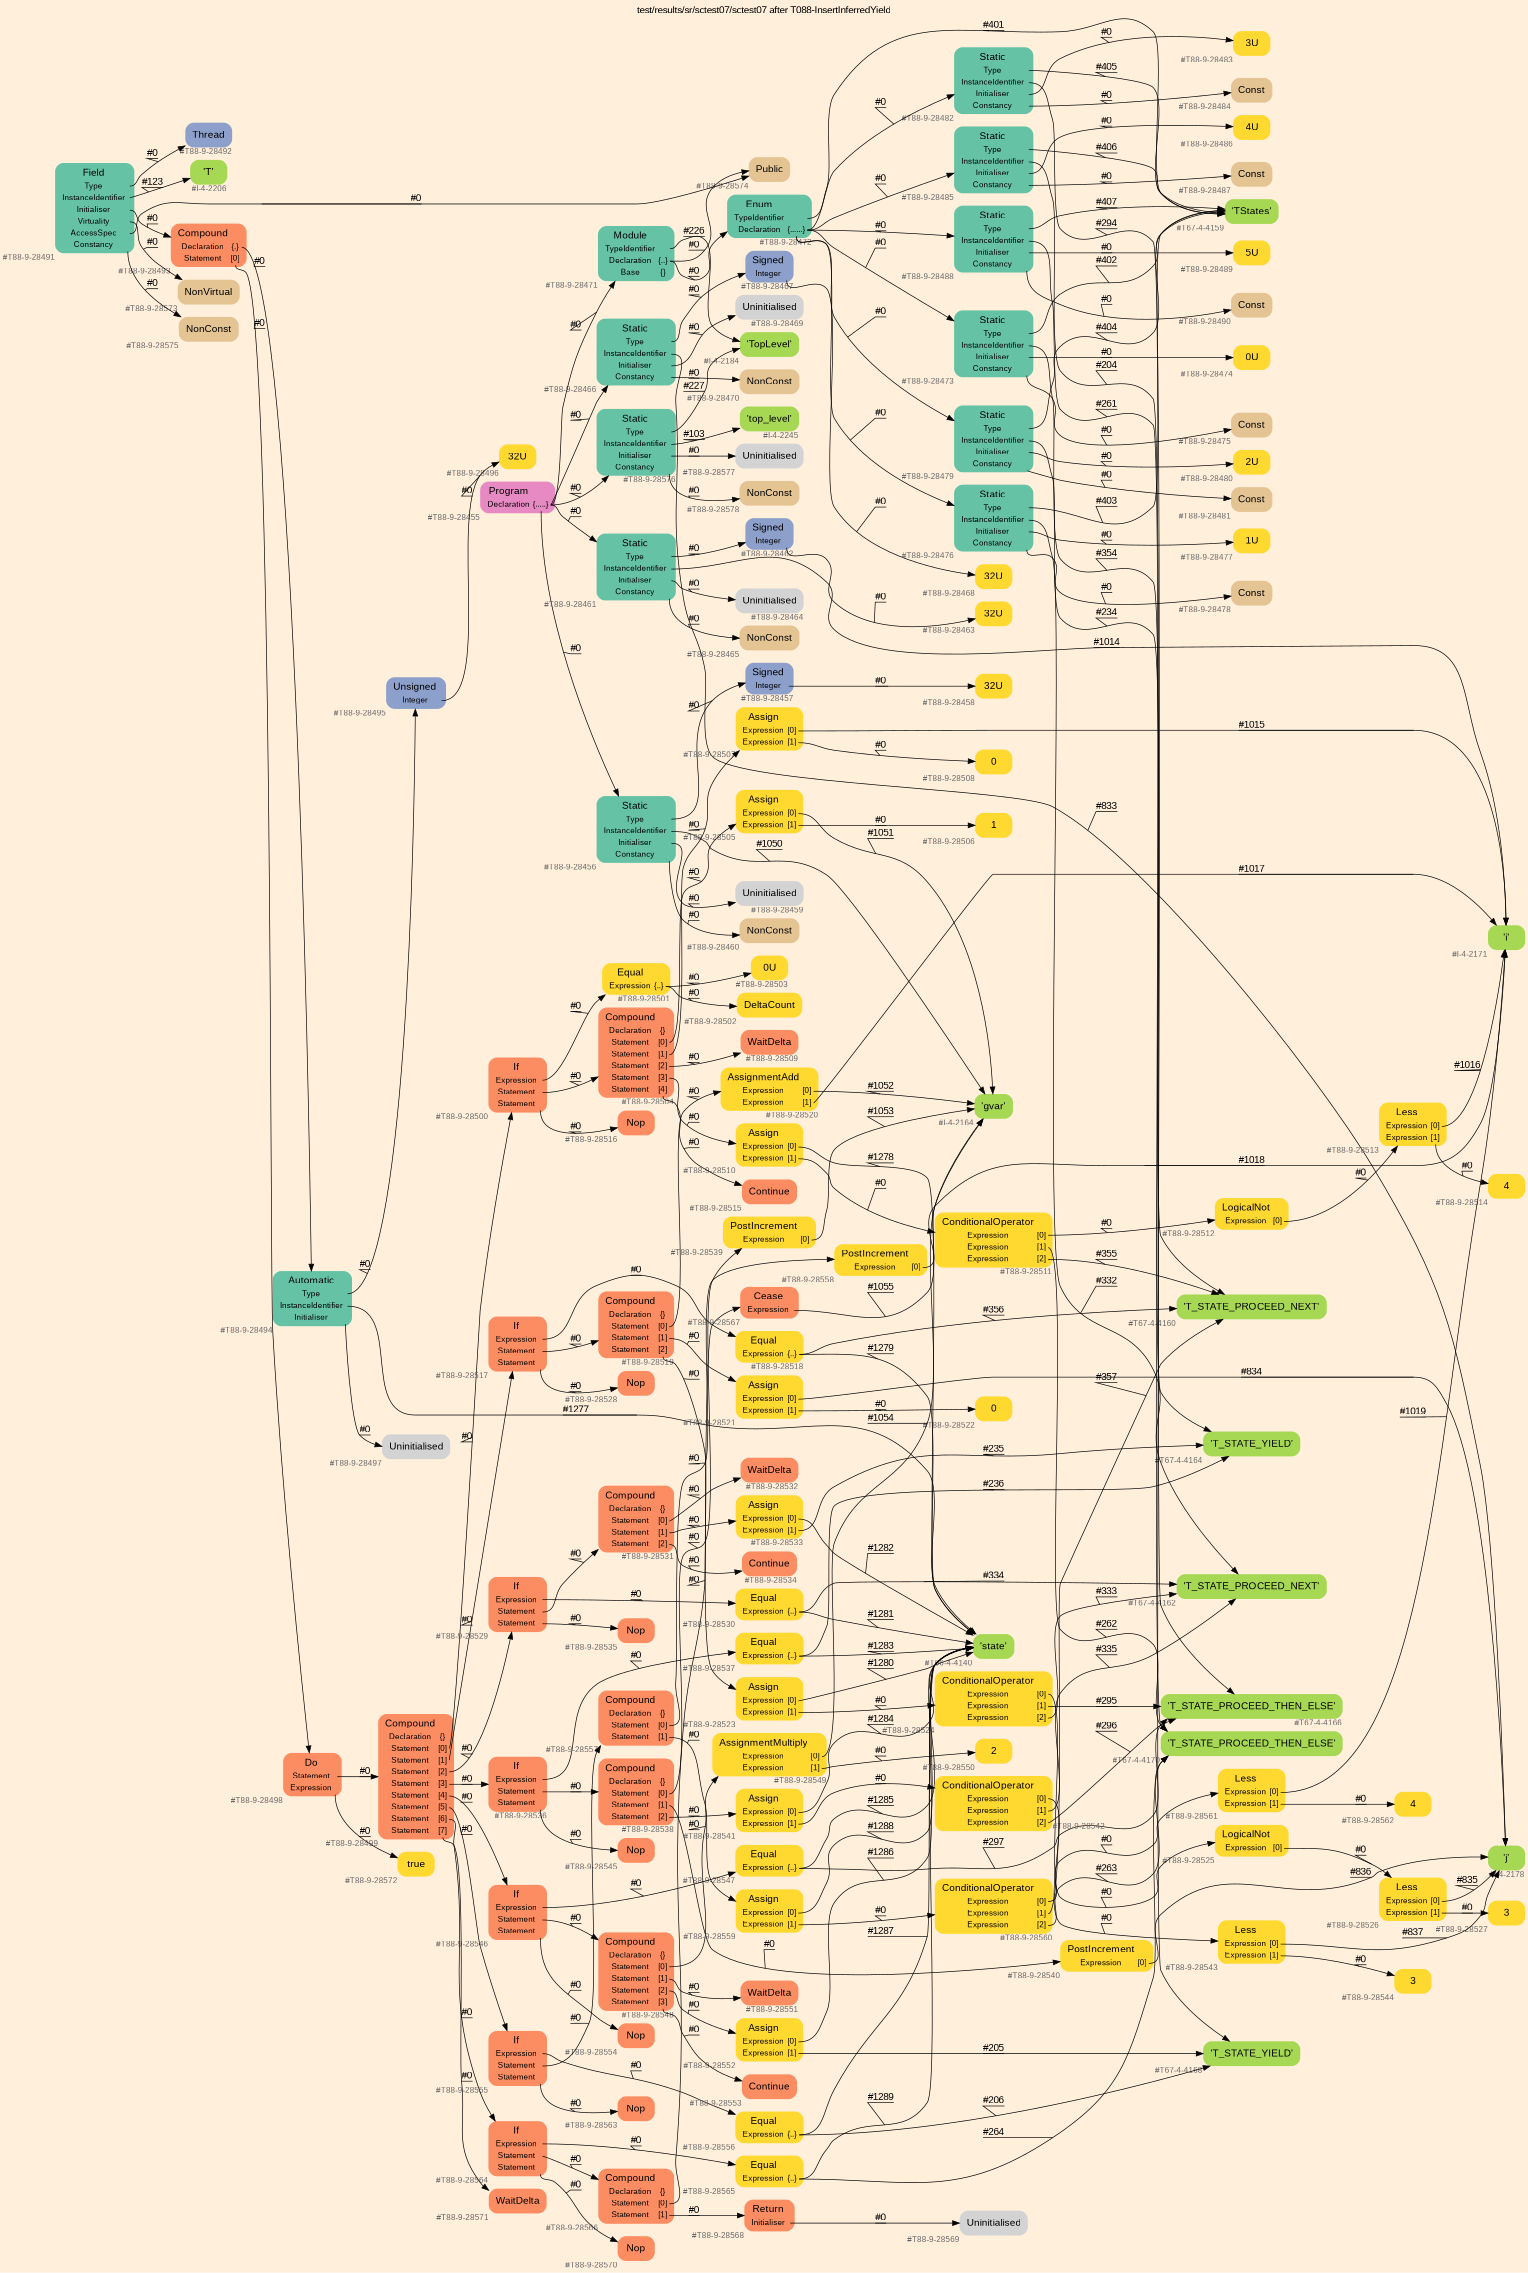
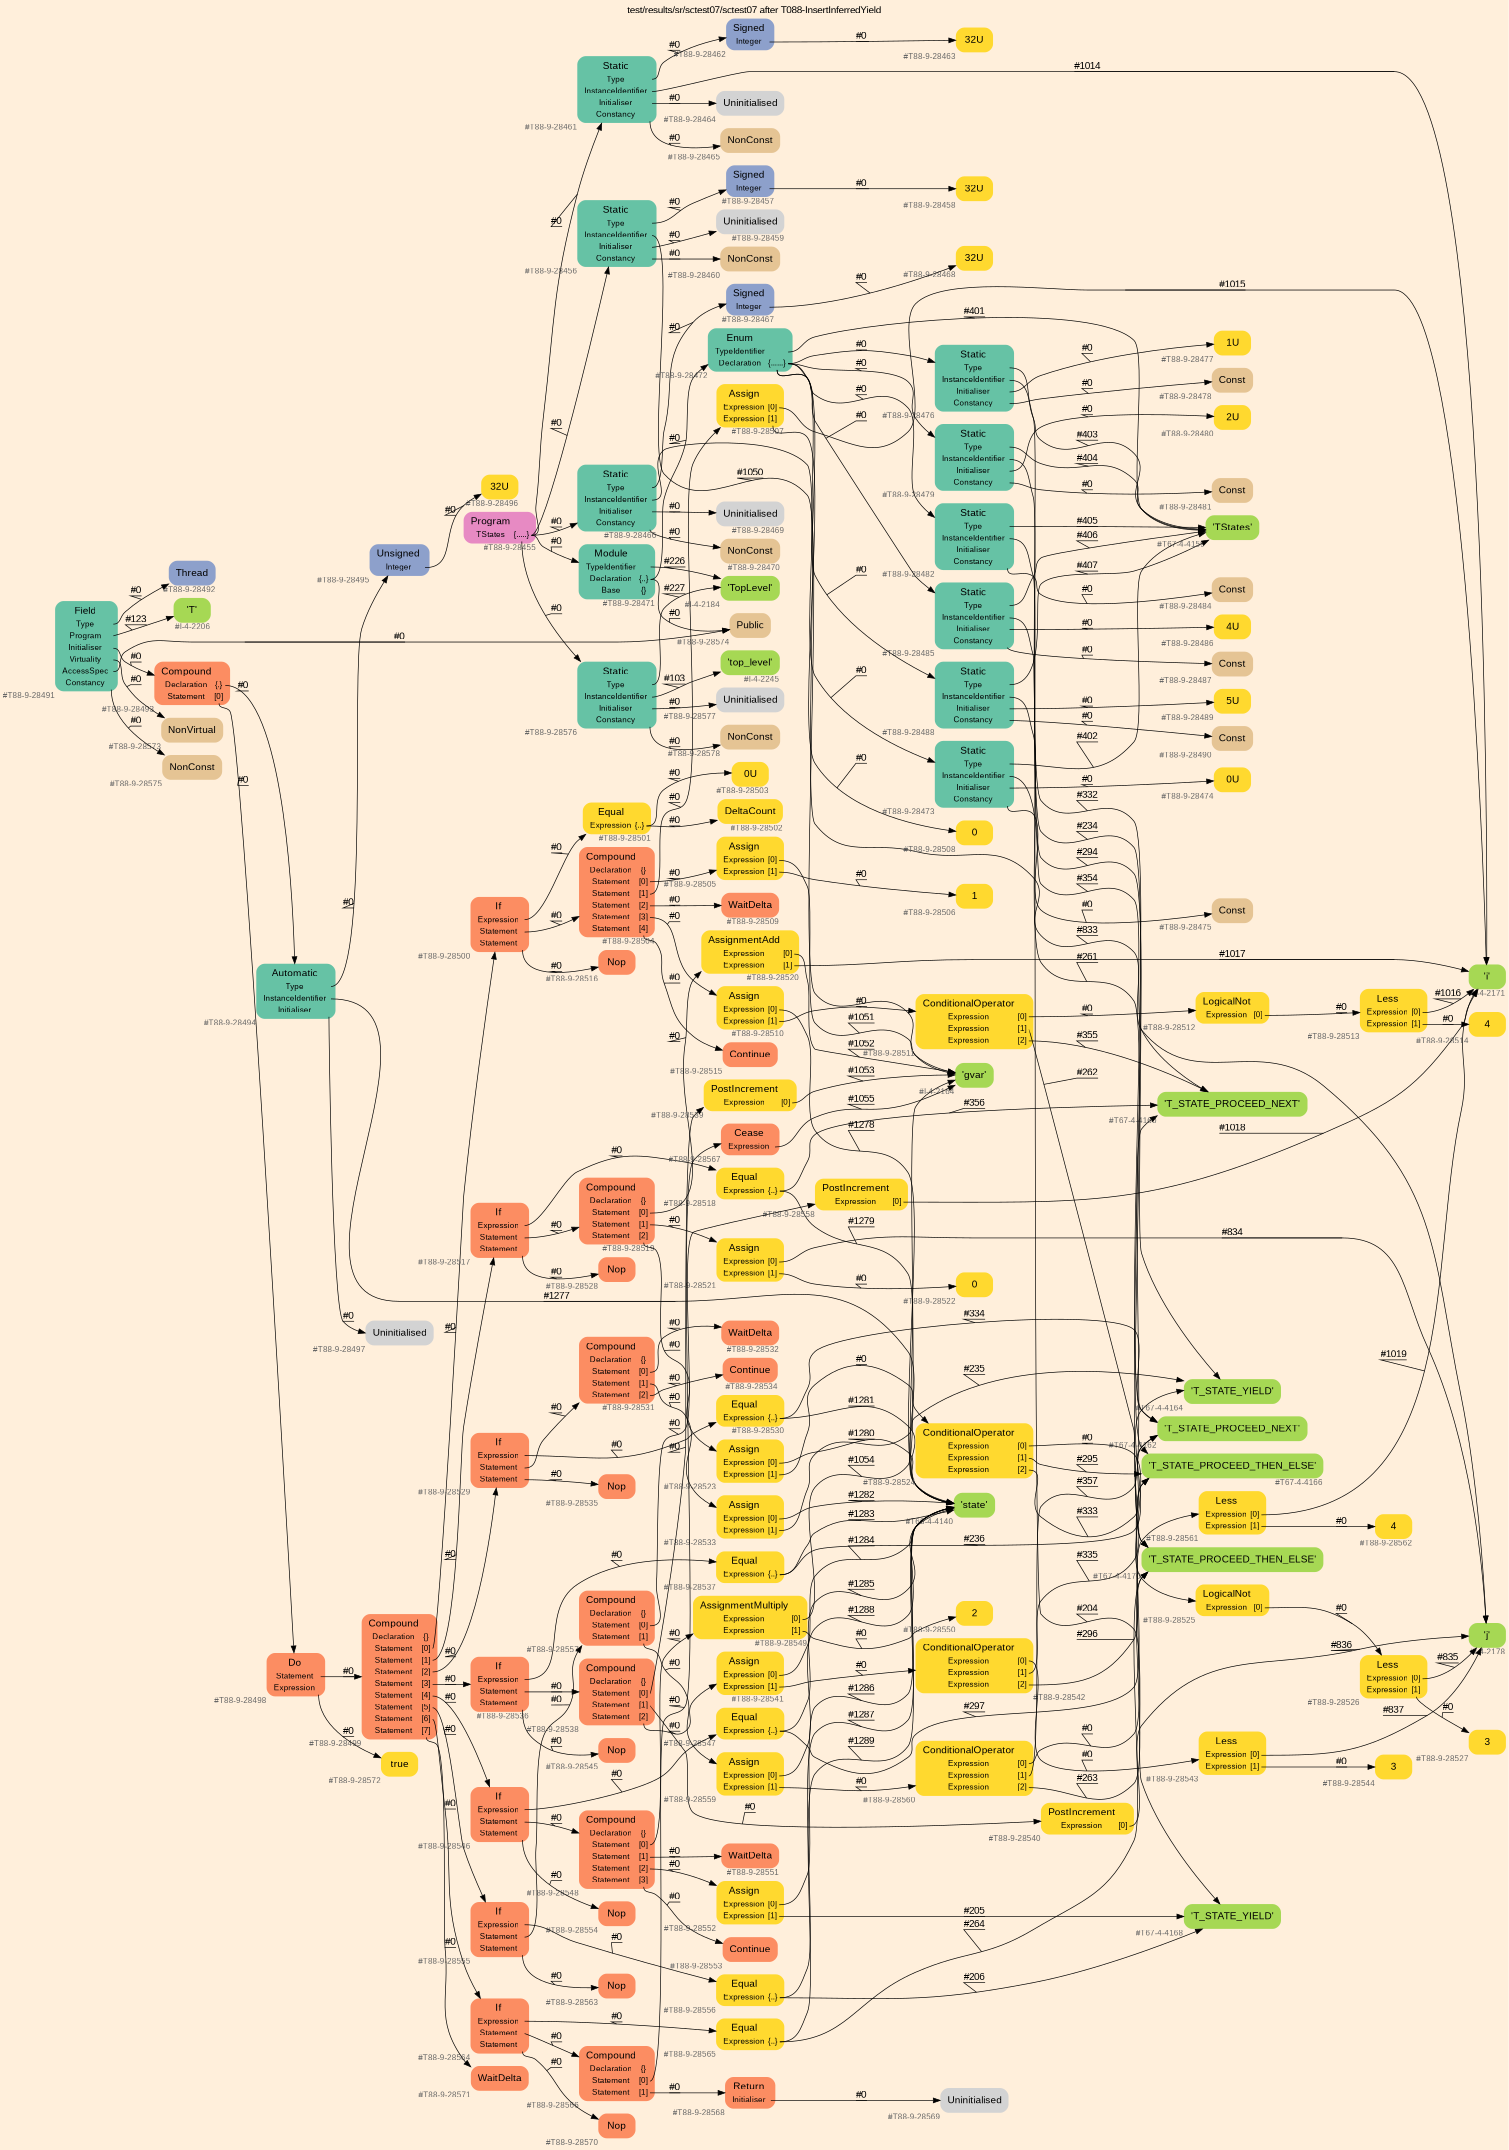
node "3U": removed
node "Field": text "InstanceIdentifier" -> "Program"
node "Program": text "Declaration" -> "TStates"
